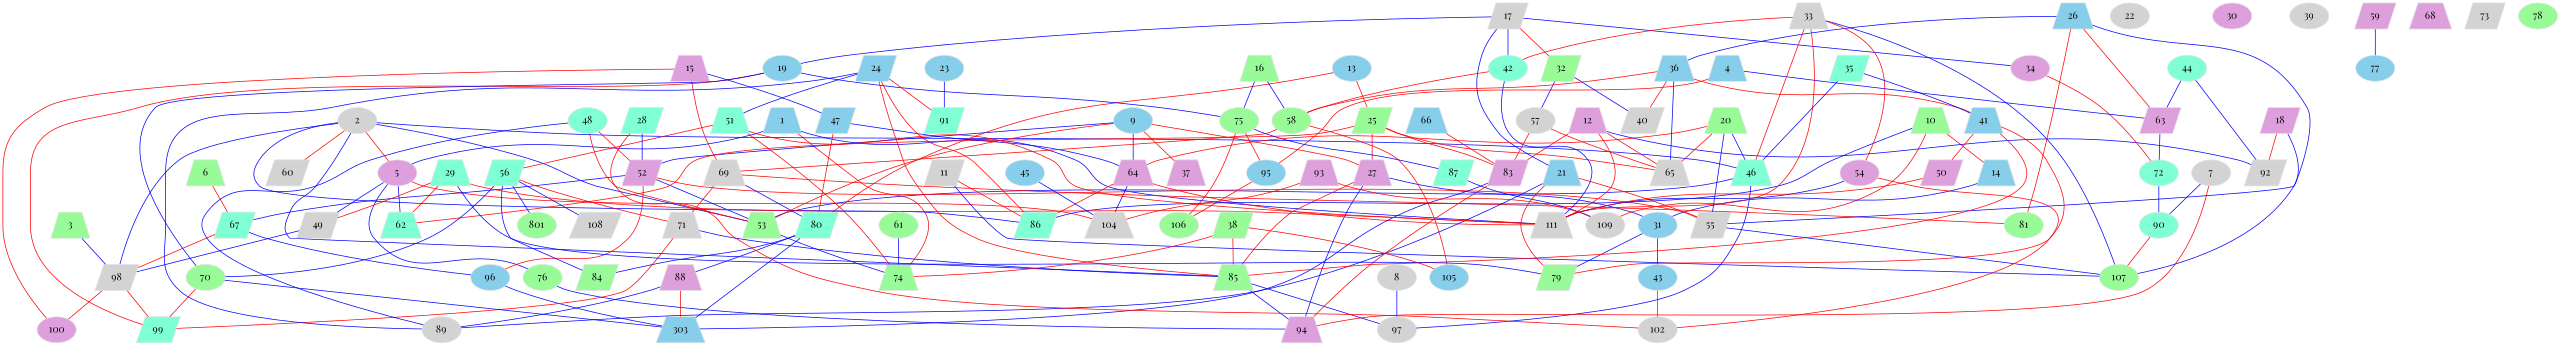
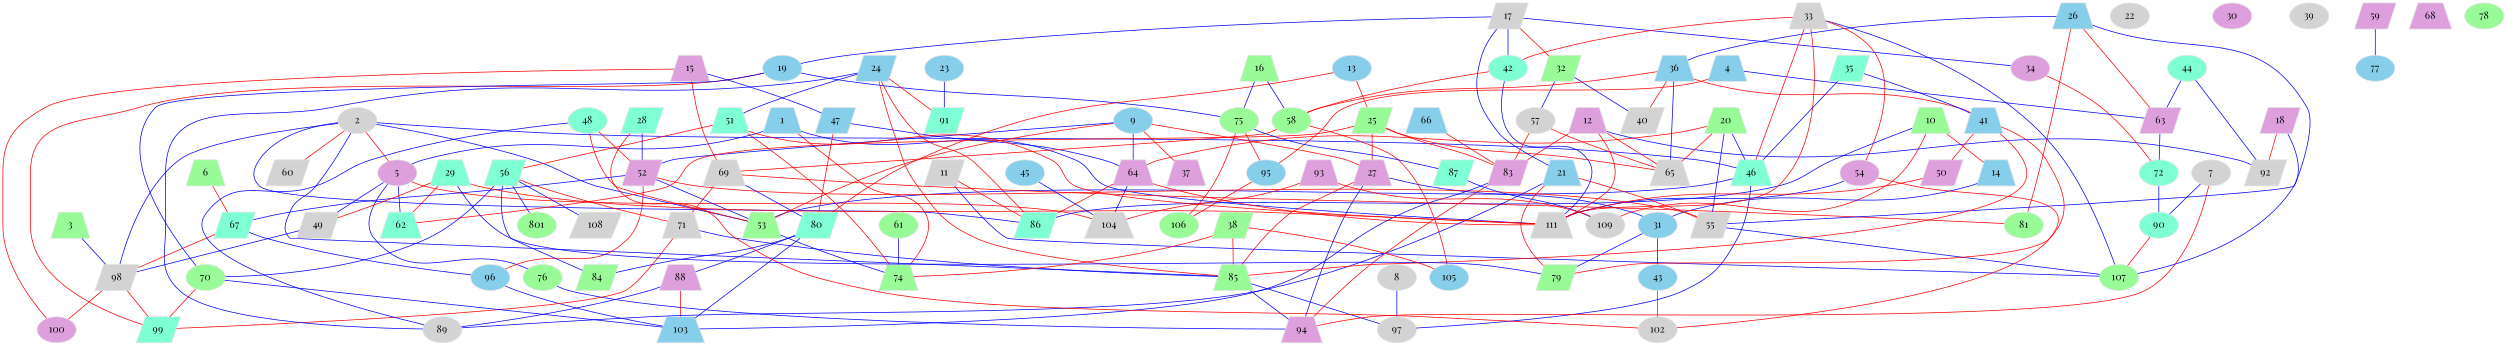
node "73": removed
node "303": label "303" -> "103"
